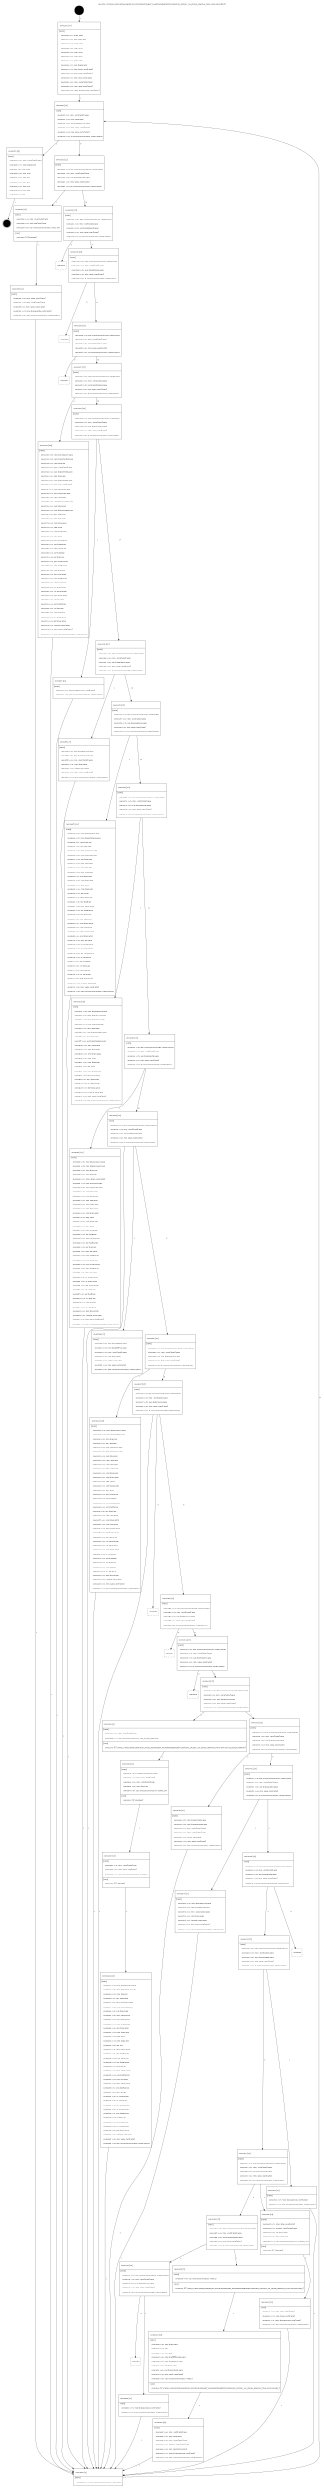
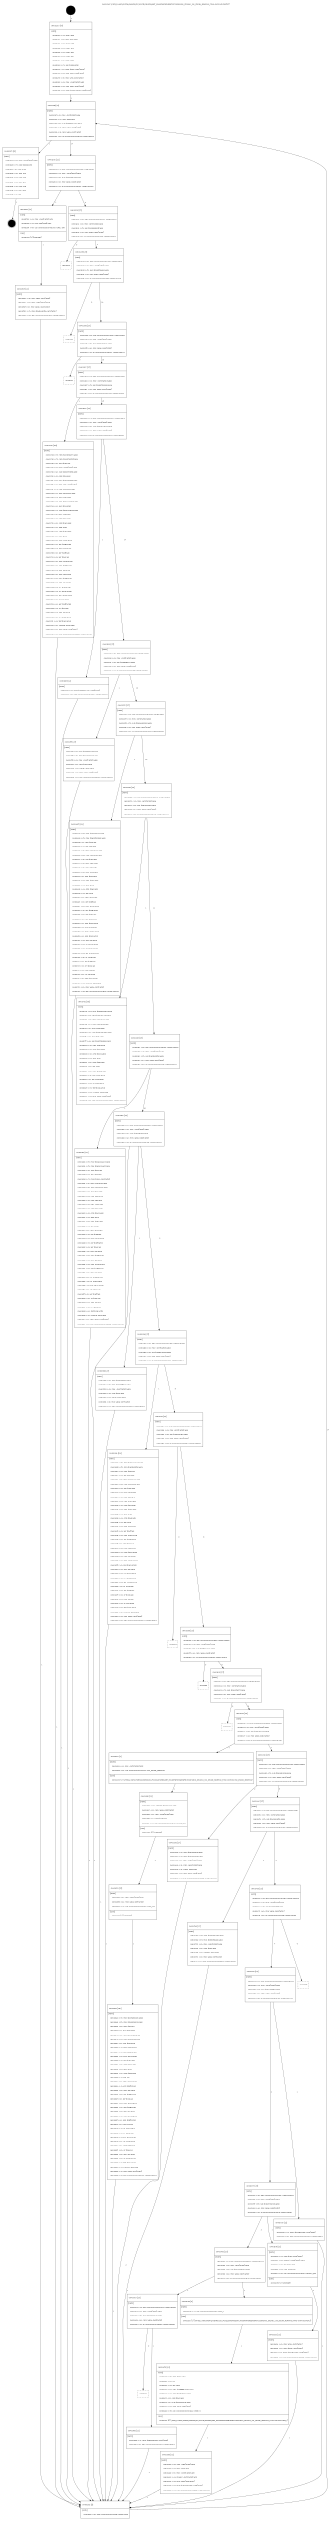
edge "0x4013cf [25]" -> "0x401ba2 [5]": now "0x4015be [27]" -> "0x401ba2 [5]"
